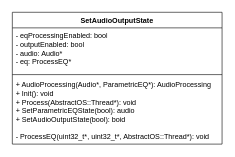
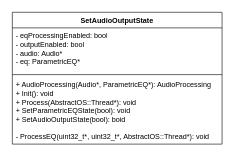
node "- eqProcessingEnabled: bool - outputEnabled: bool - audio: Audio* - eq: ProcessEQ*": label "- eqProcessingEnabled: bool - outputEnabled: bool - audio: Audio* - eq: ProcessEQ*" -> "- eqProcessingEnabled: bool - outputEnabled: bool - audio: Audio* - eq: ParametricEQ*"
node "+ AudioProcessing(Audio*, ParametricEQ*): AudioProcessing + Init(): void + Process(AbstractOS::Thread*): void + SetParametricEQState(bool): audio + SetAudioOutputState(bool): boid - ProcessEQ(uint32_t*, uint32_t*, AbstractOS::Thread*): void": label "+ AudioProcessing(Audio*, ParametricEQ*): AudioProcessing + Init(): void + Process(AbstractOS::Thread*): void + SetParametricEQState(bool): audio + SetAudioOutputState(bool): boid - ProcessEQ(uint32_t*, uint32_t*, AbstractOS::Thread*): void" -> "+ AudioProcessing(Audio*, ParametricEQ*): AudioProcessing + Init(): void + Process(AbstractOS::Thread*): void + SetParametricEQState(bool): void + SetAudioOutputState(bool): boid - ProcessEQ(uint32_t*, uint32_t*, AbstractOS::Thread*): void"
